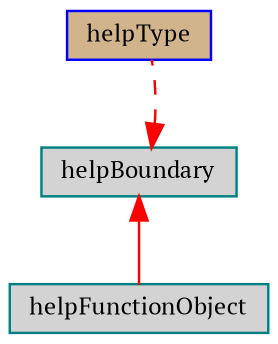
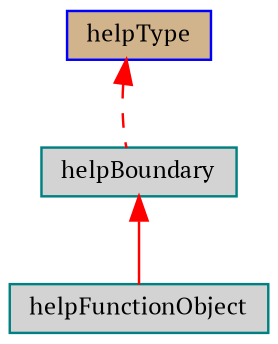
edge "helpType" -> "helpBoundary": reversed
